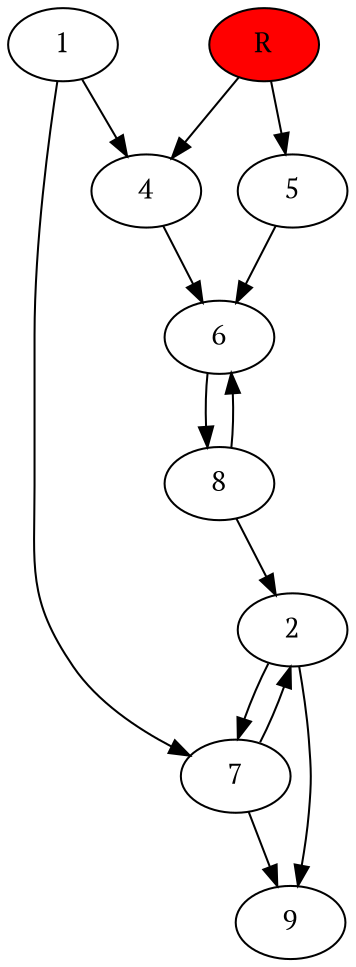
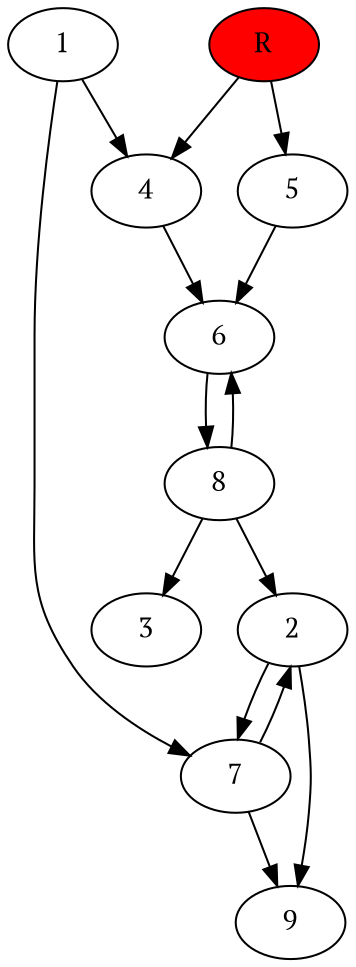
node "3": added
